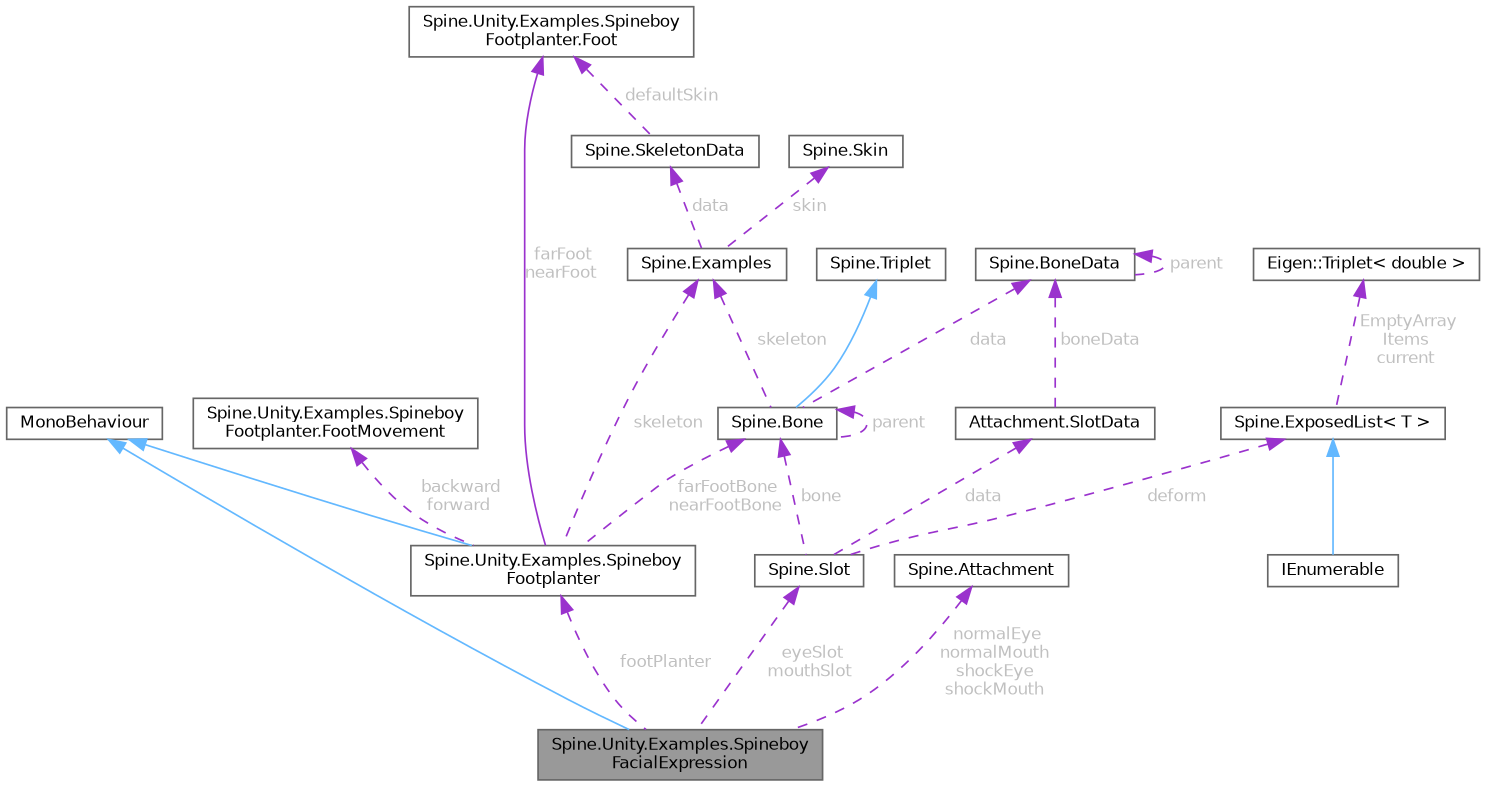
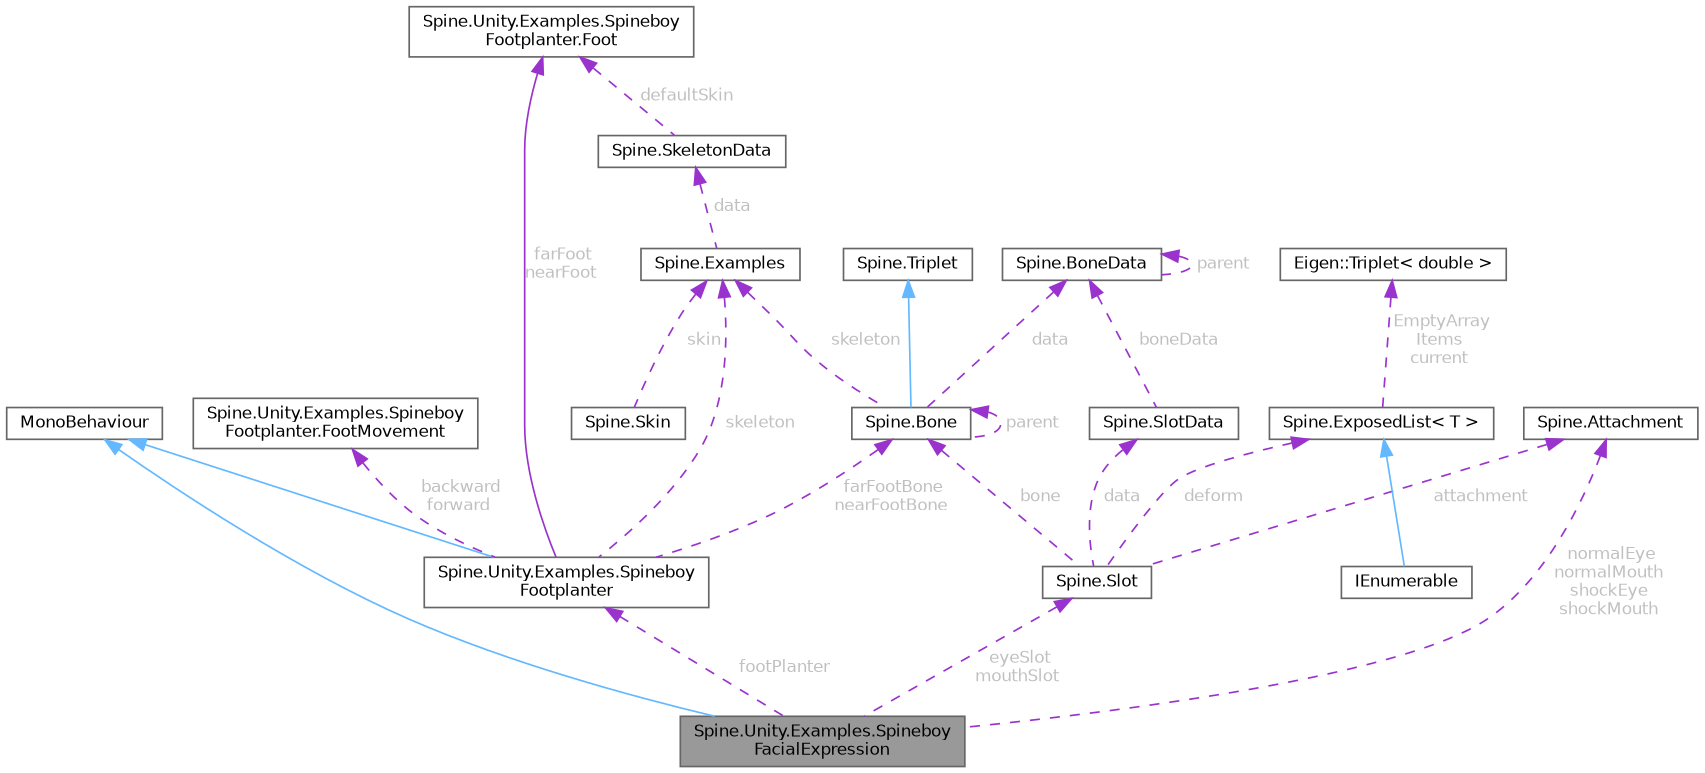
edge "Spine.Examples" -> "Spine.Skin": reversed
node "Attachment.SlotData": label "Attachment.SlotData" -> "Spine.SlotData"
edge "Spine.Slot" -> "Spine.Attachment": added, label "attachment"
